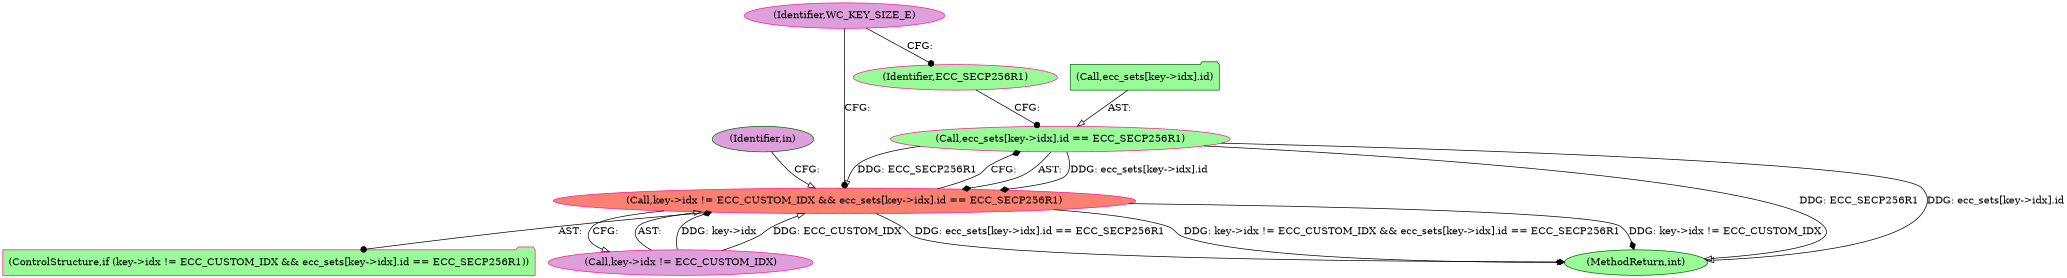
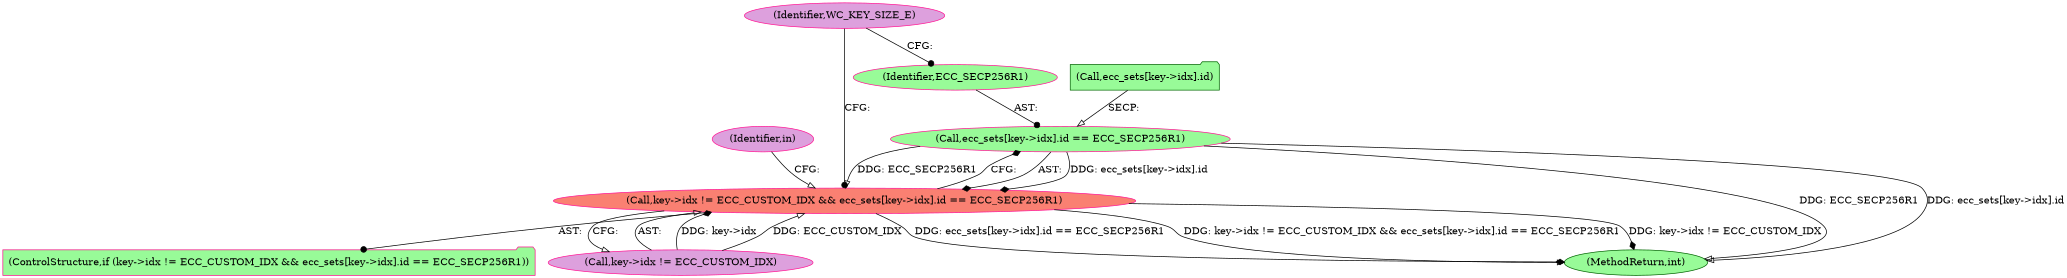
edge "(Identifier,ECC_SECP256R1)" -> "(Call,ecc_sets[key->idx].id == ECC_SECP256R1)": label "CFG: " -> "AST: "
edge "(Call,ecc_sets[key->idx].id)" -> "(Call,ecc_sets[key->idx].id == ECC_SECP256R1)": label "AST: " -> "SECP: "
node "(Identifier,in)": color darkgreen -> deeppink
